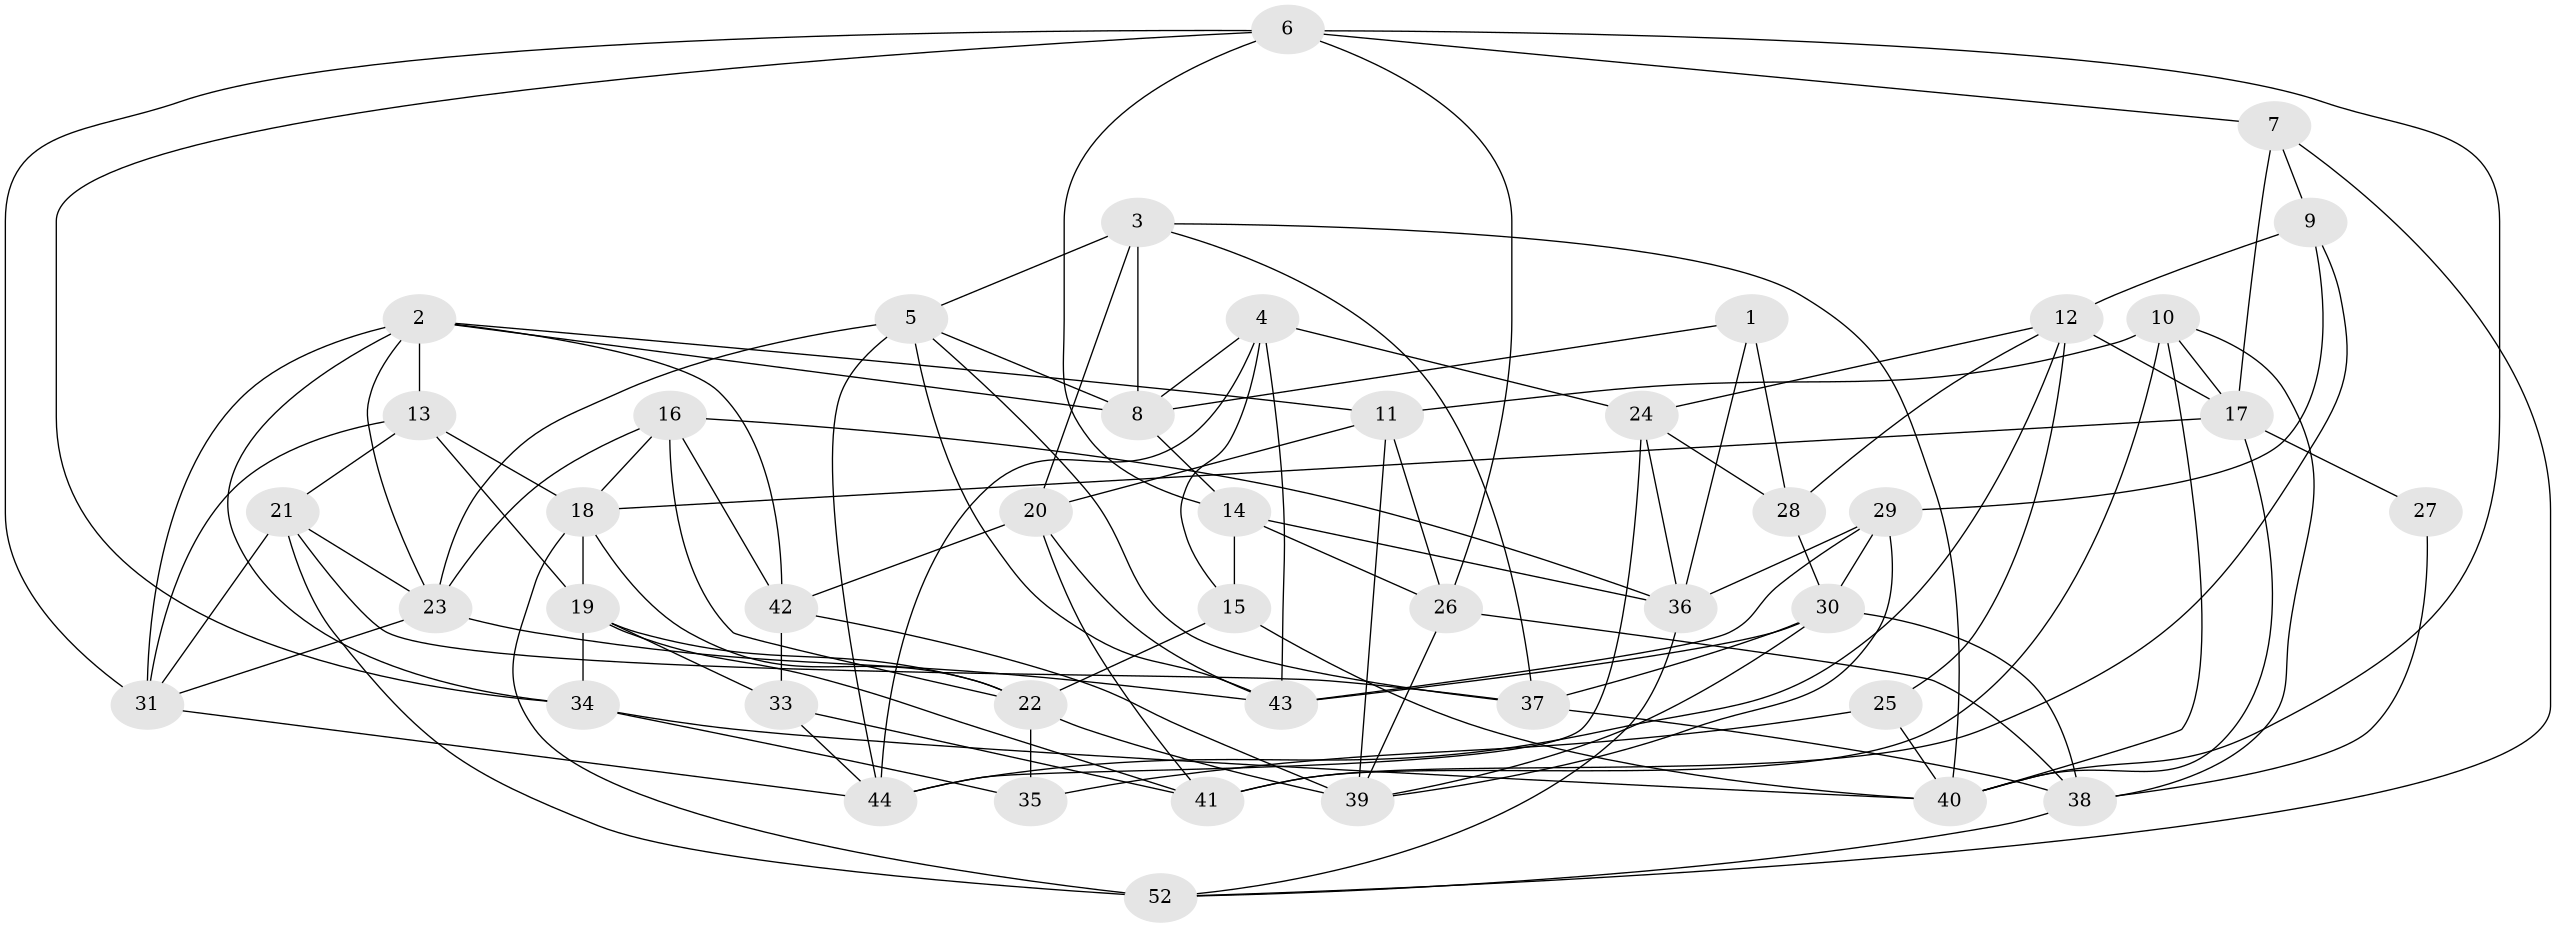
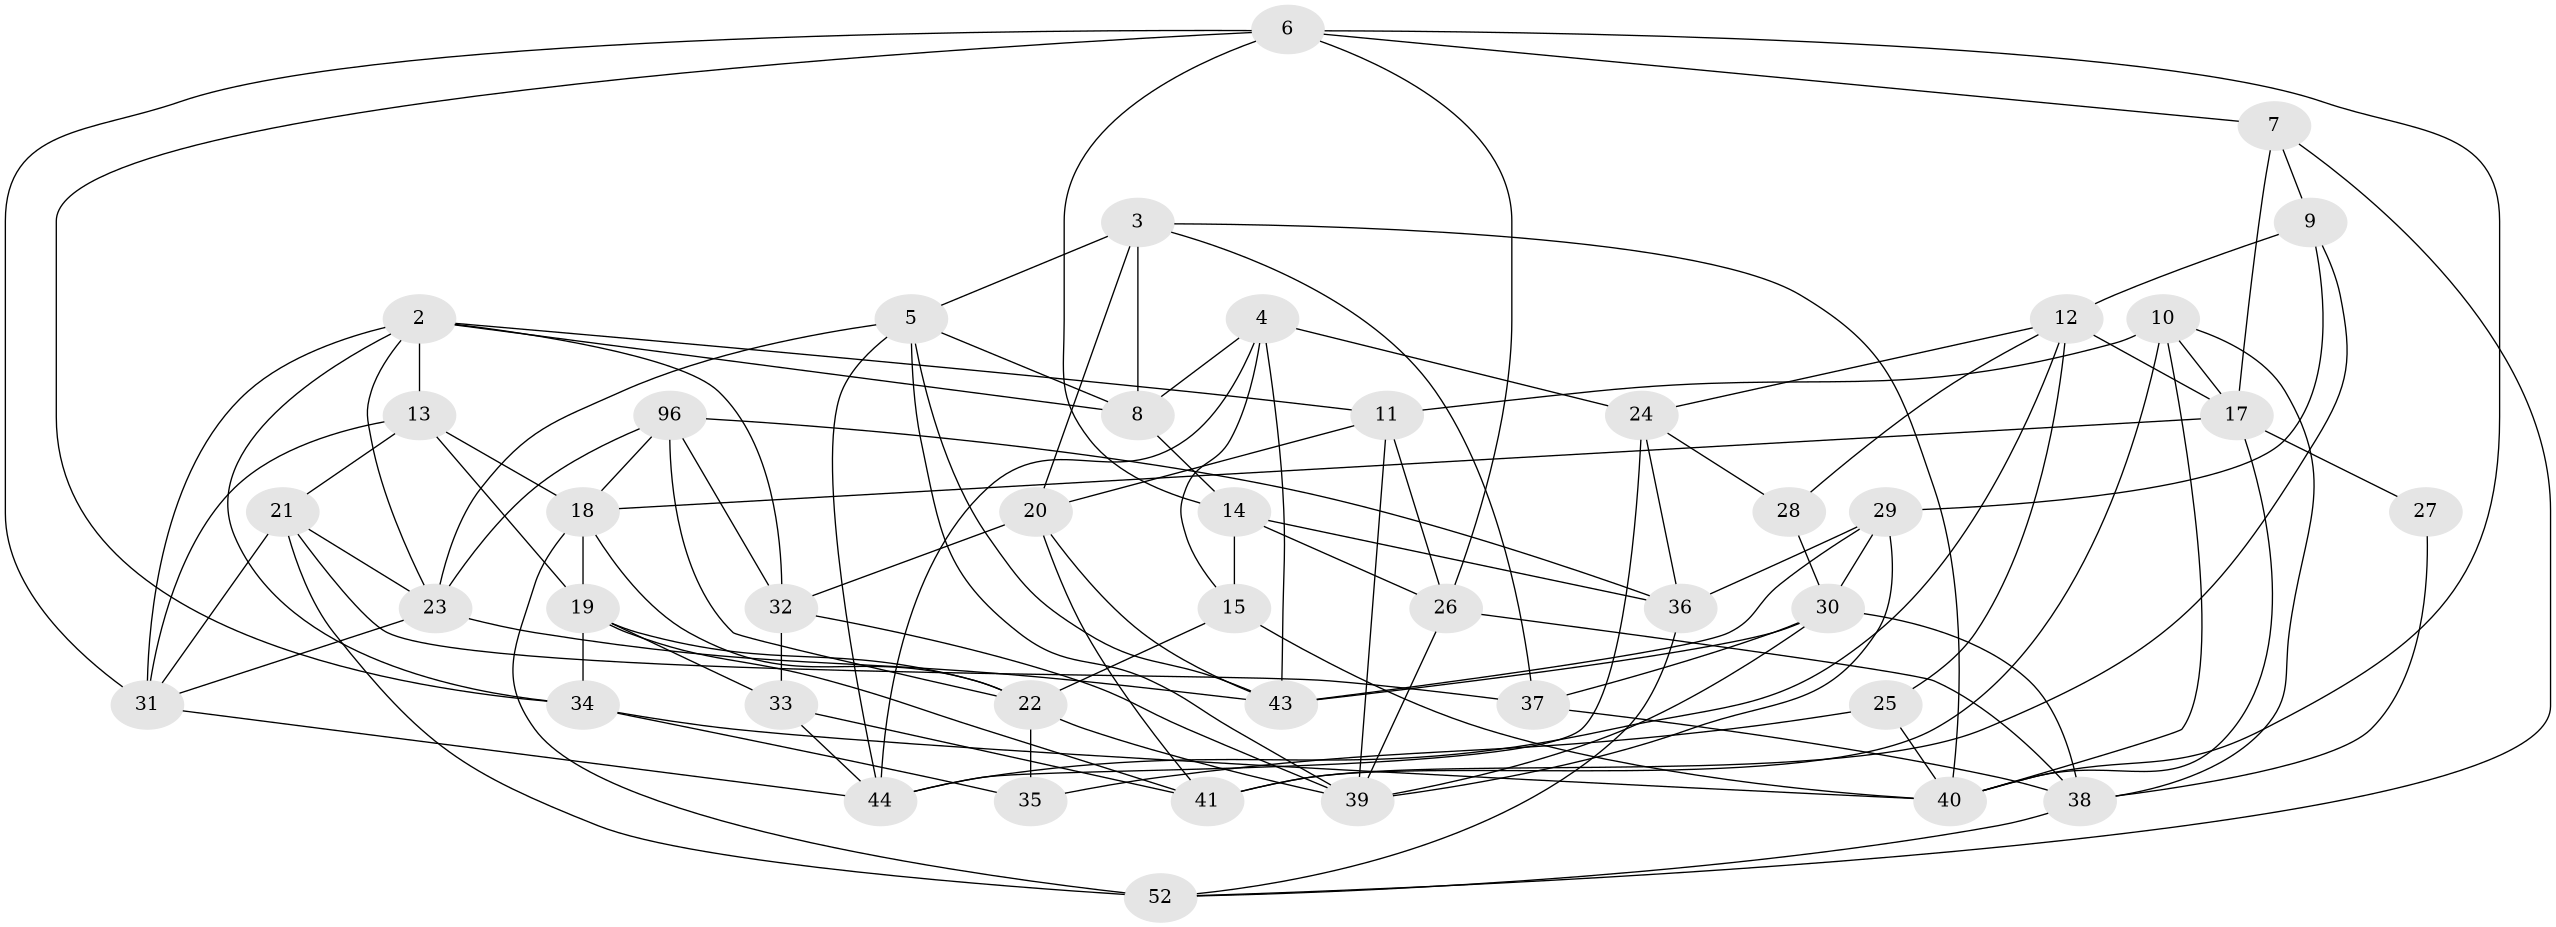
node "1": removed
node "16": label "16" -> "96"
node "42": label "42" -> "32"
edge "5" -- "37": now "5" -- "39"
